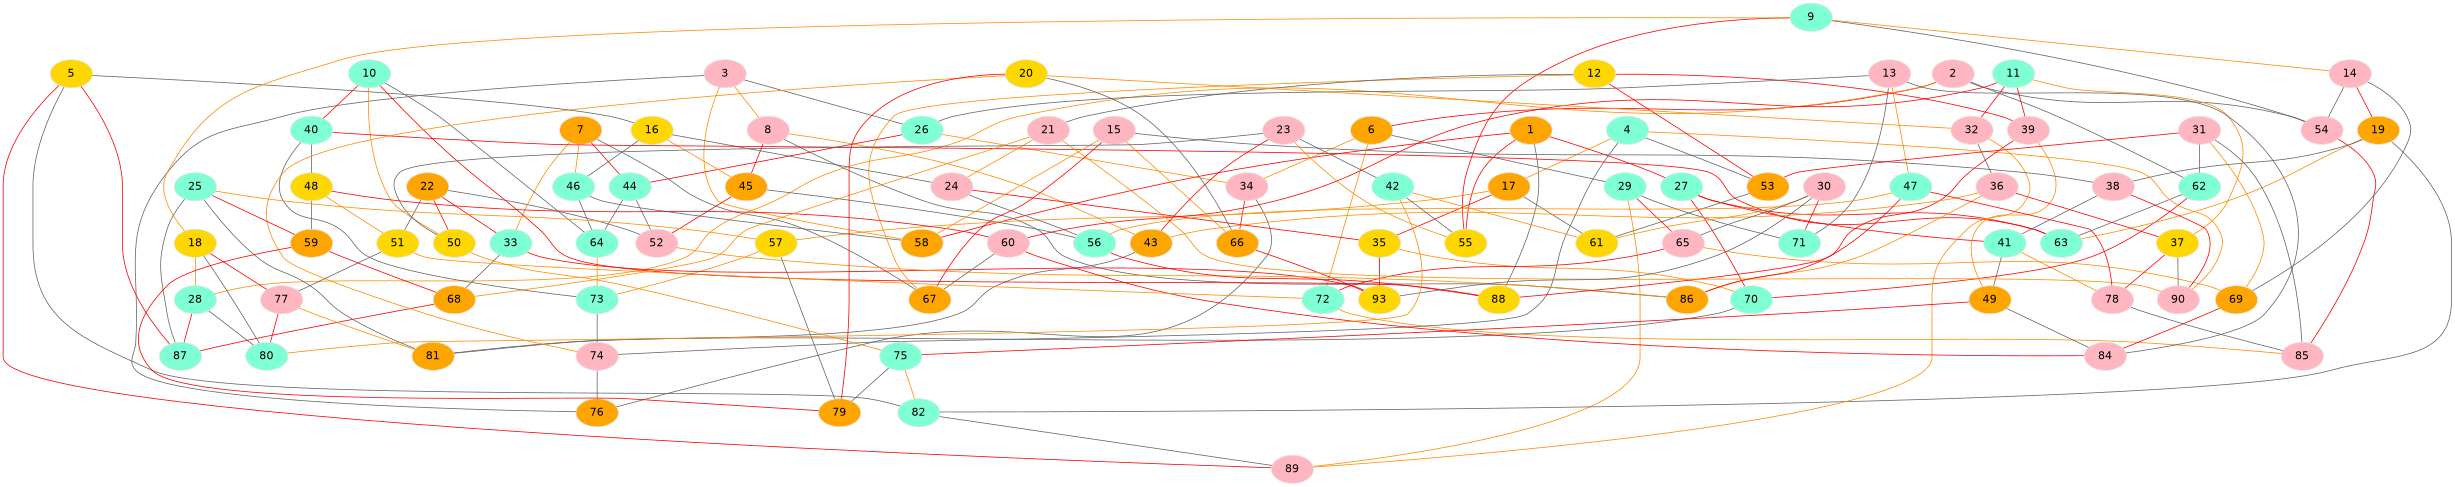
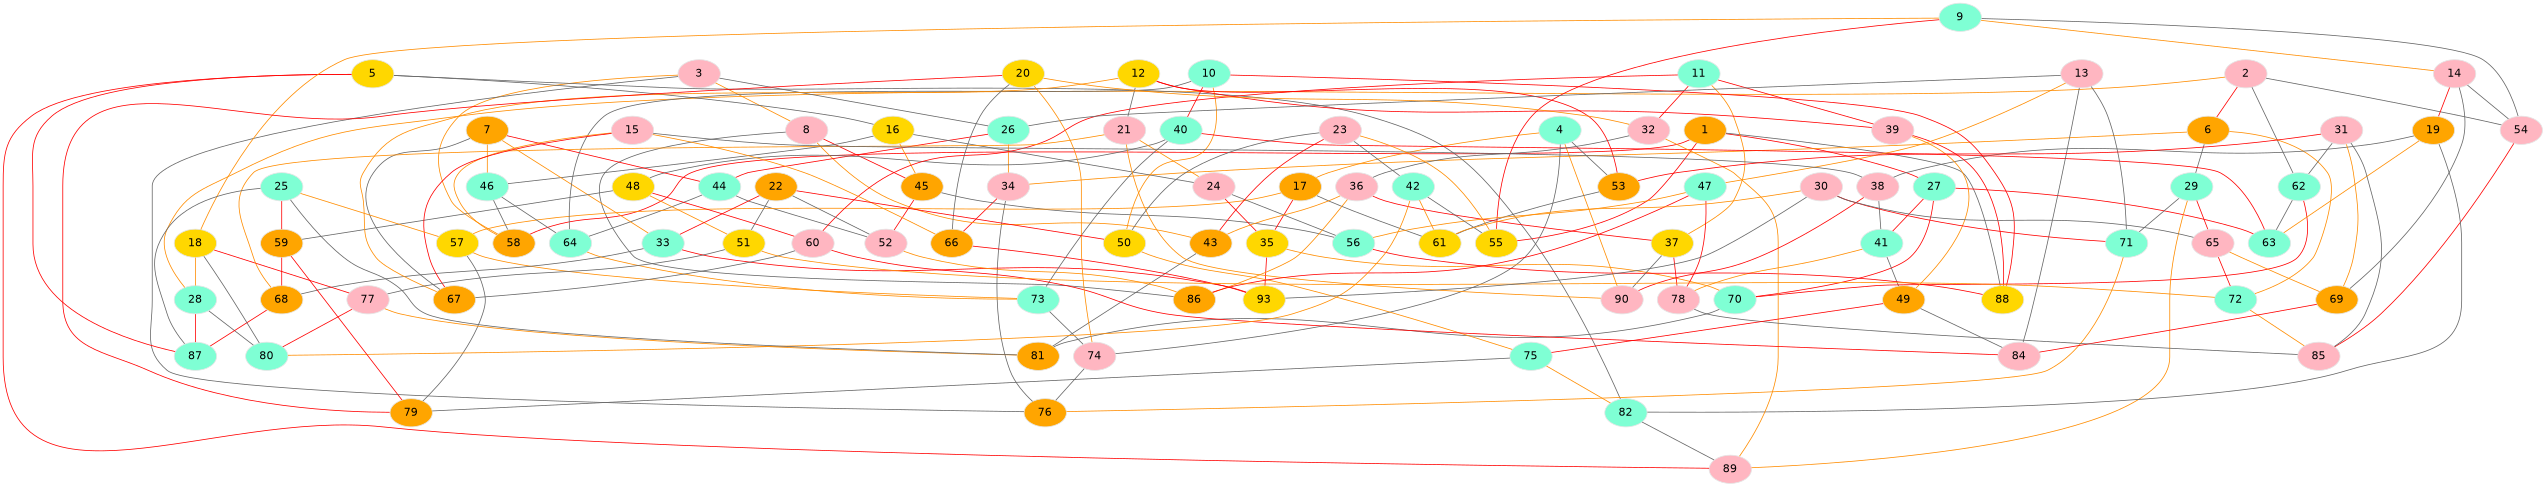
edge "71" -- "76": added
